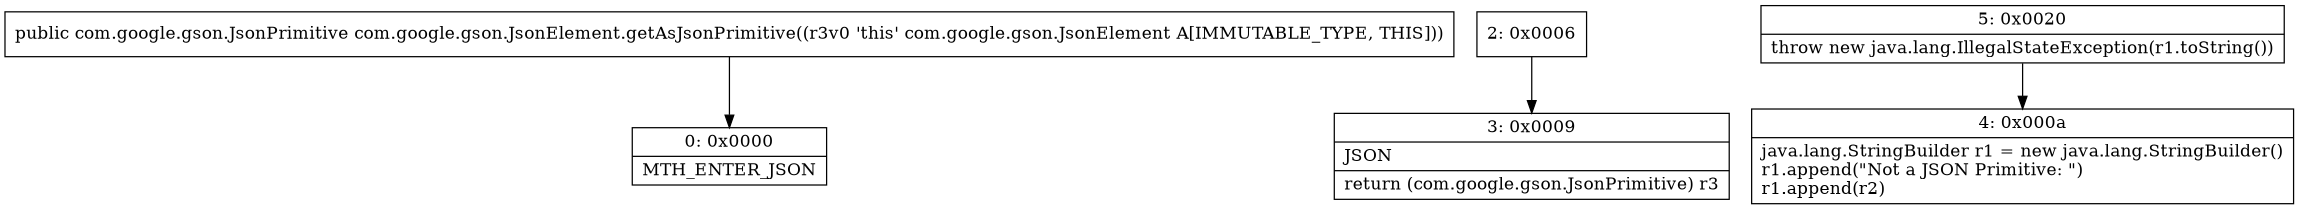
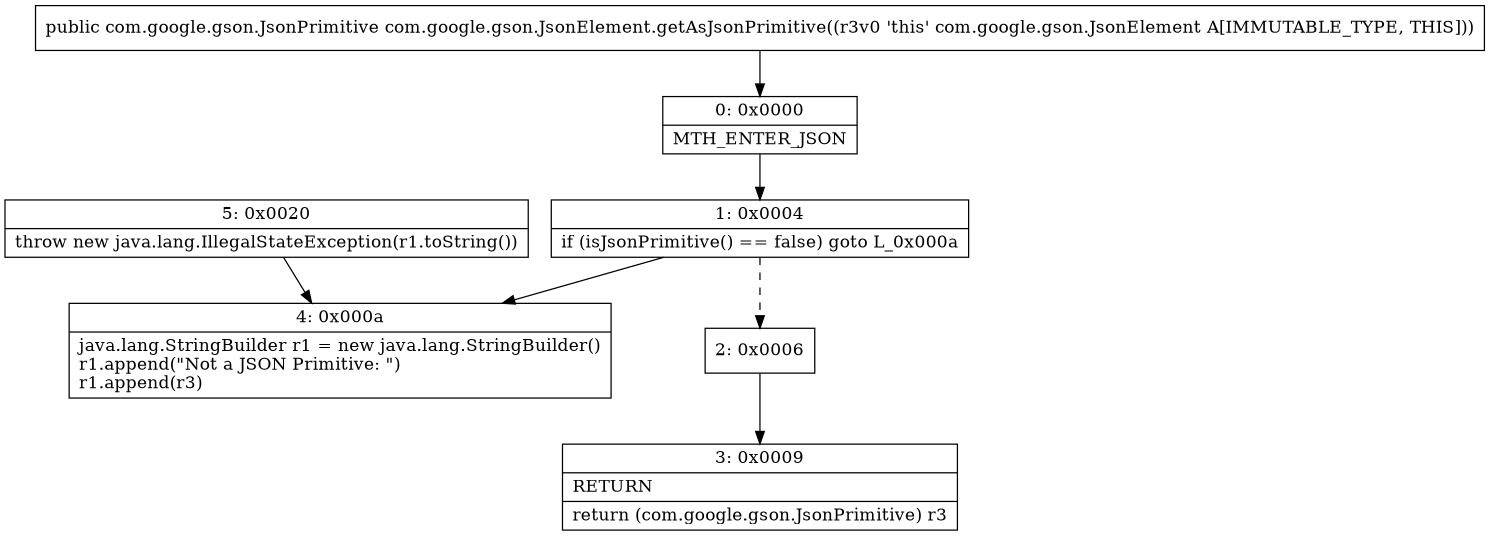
node "3: 0x0009": text "JSON" -> "RETURN"
node "4: 0x000a": text "r1.append(r2)" -> "r1.append(r3)"
node "1: 0x0004": added
